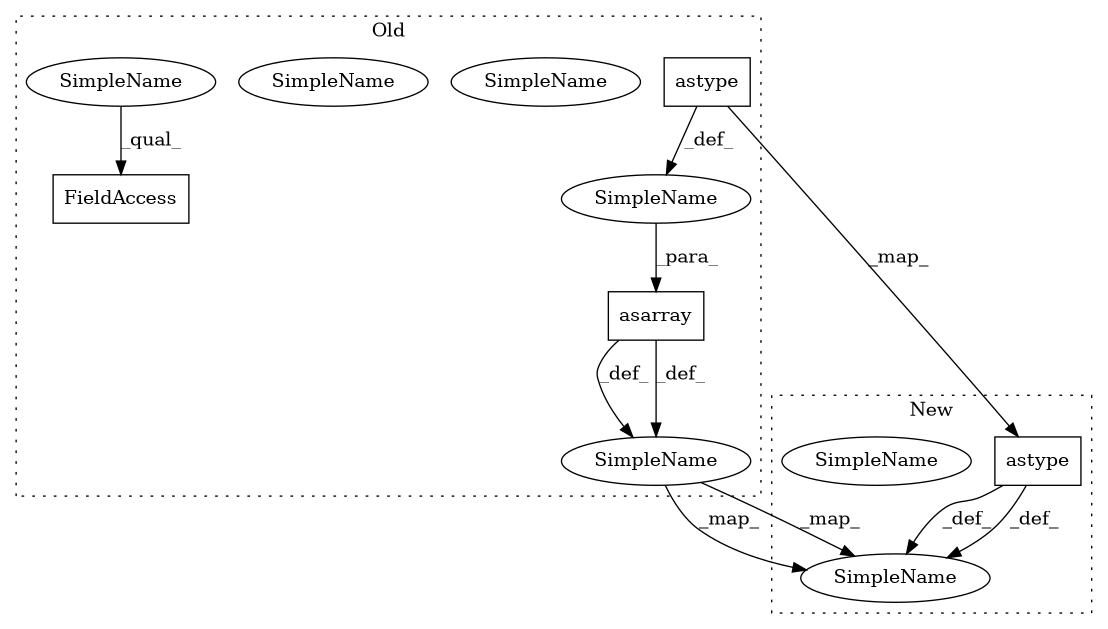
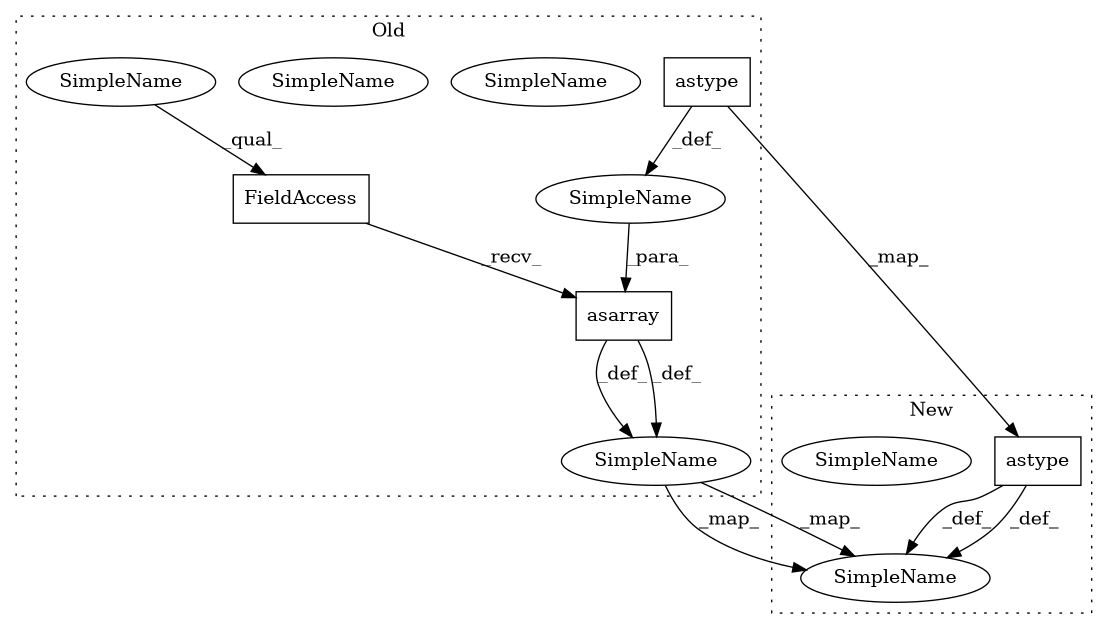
edge "FieldAccess" -> "asarray": added, label "_recv_"
